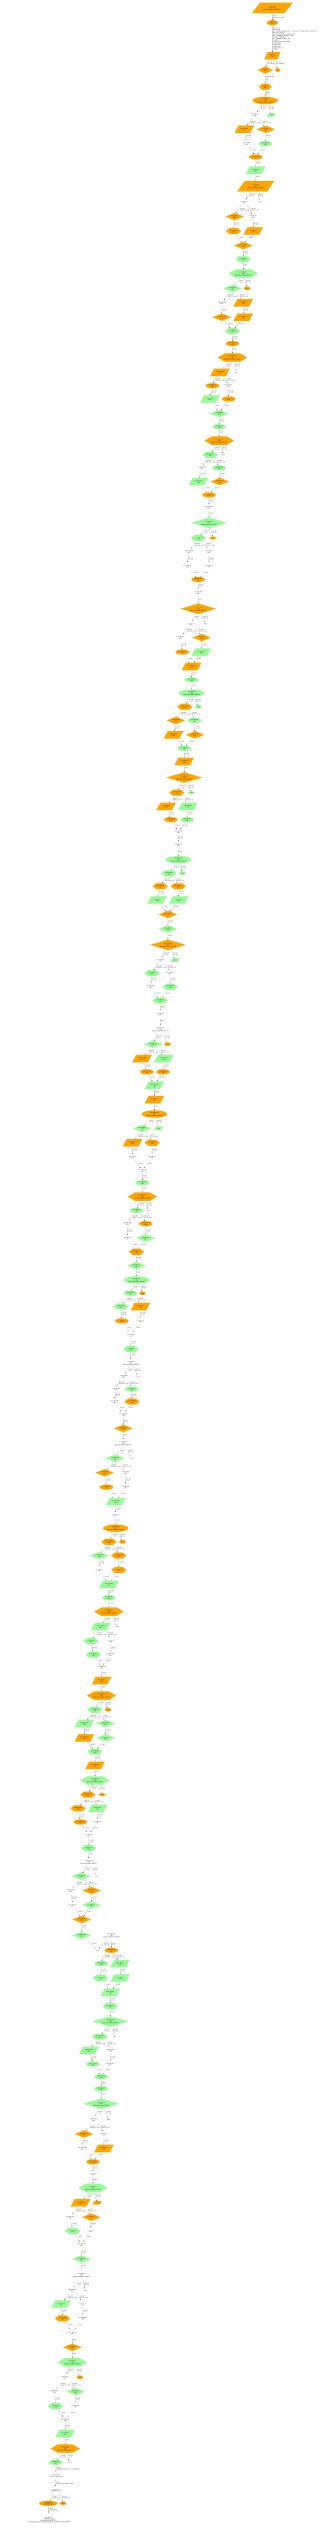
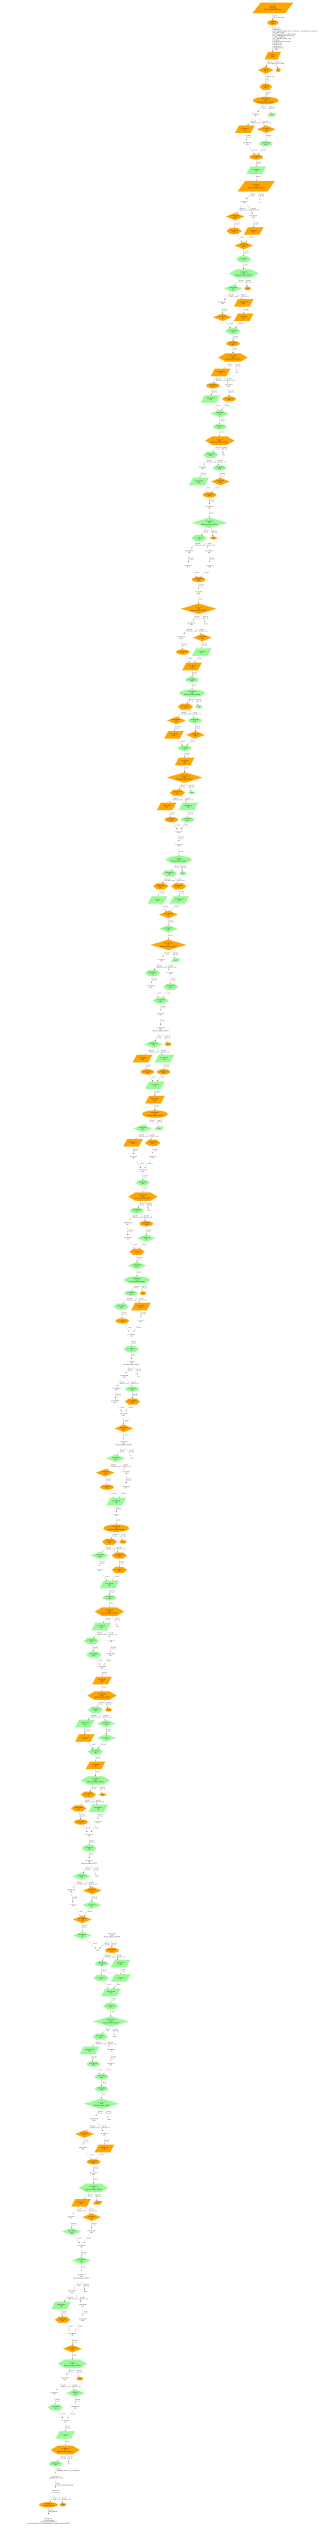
node "2927 @ N40 main": shape hexagon -> diamond
